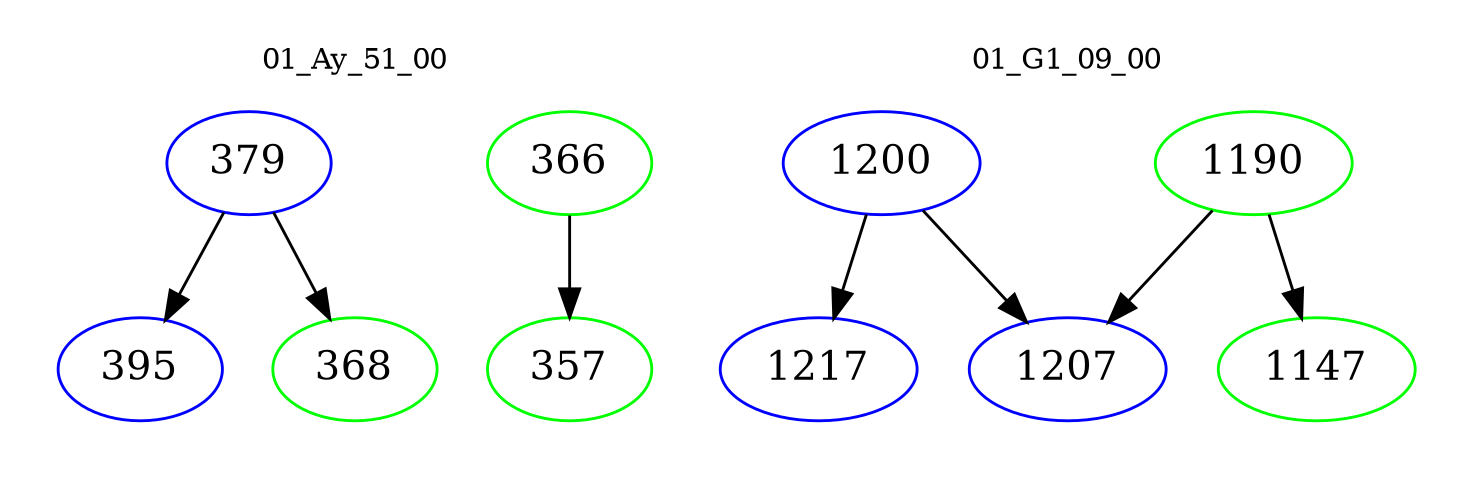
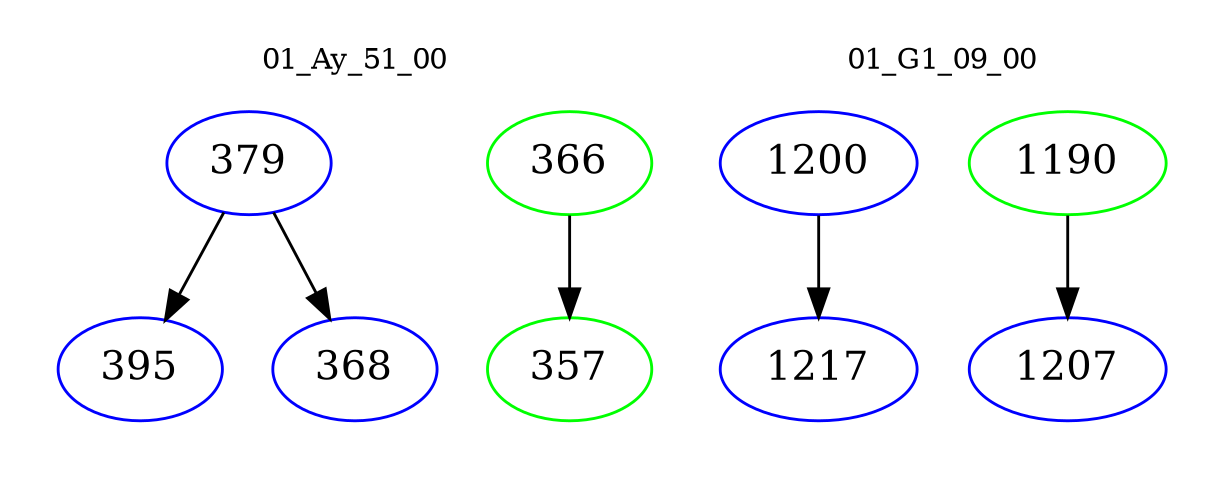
edge "1200" -> "1207": removed
node "368": color green -> blue
node "1147": removed
